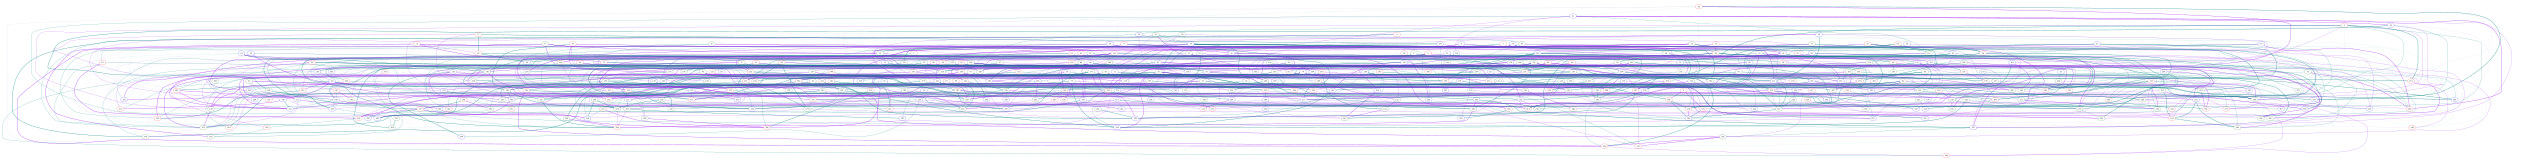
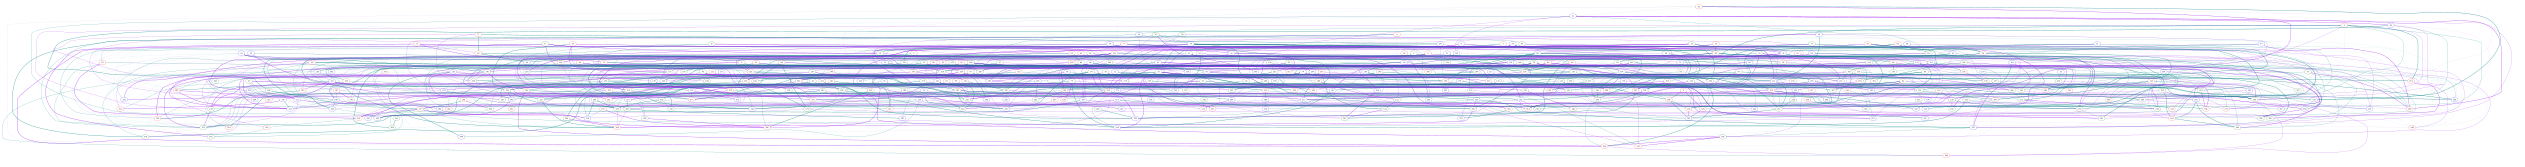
edge "21" -- "271": now "68" -- "271"
